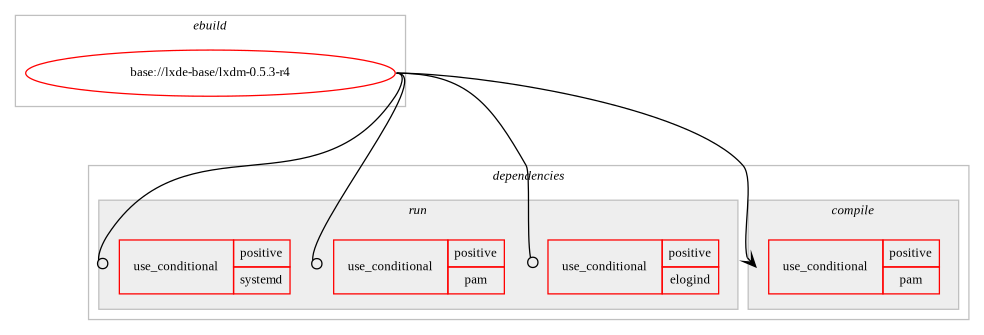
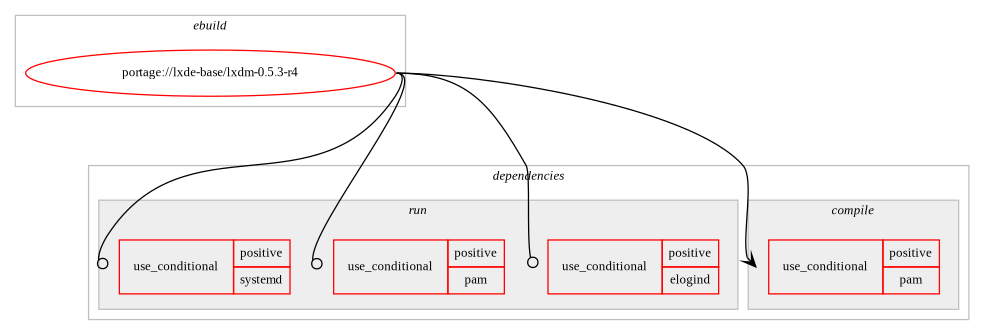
node "base://lxde-base/lxdm-0.5.3-r4": label "base://lxde-base/lxdm-0.5.3-r4" -> "portage://lxde-base/lxdm-0.5.3-r4"
